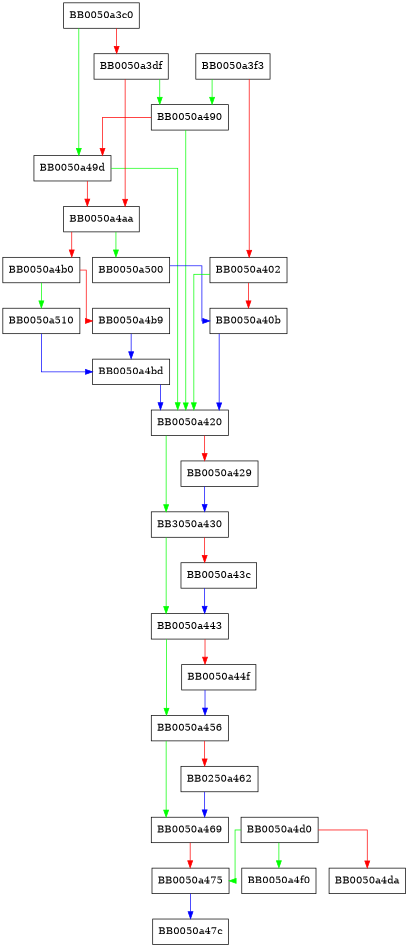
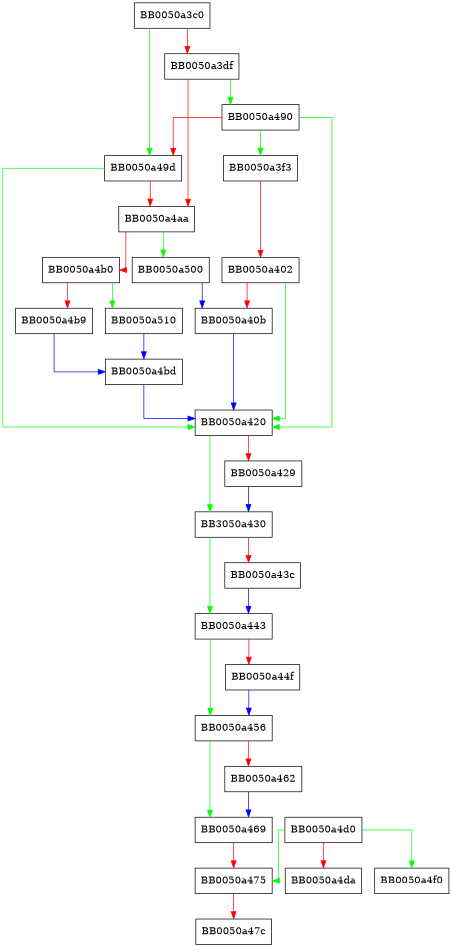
edge "BB0050a3f3" -> "BB0050a490": reversed
node "BB0250a462": label "BB0250a462" -> "BB0050a462"
edge "BB0050a475" -> "BB0050a47c": color blue -> red
